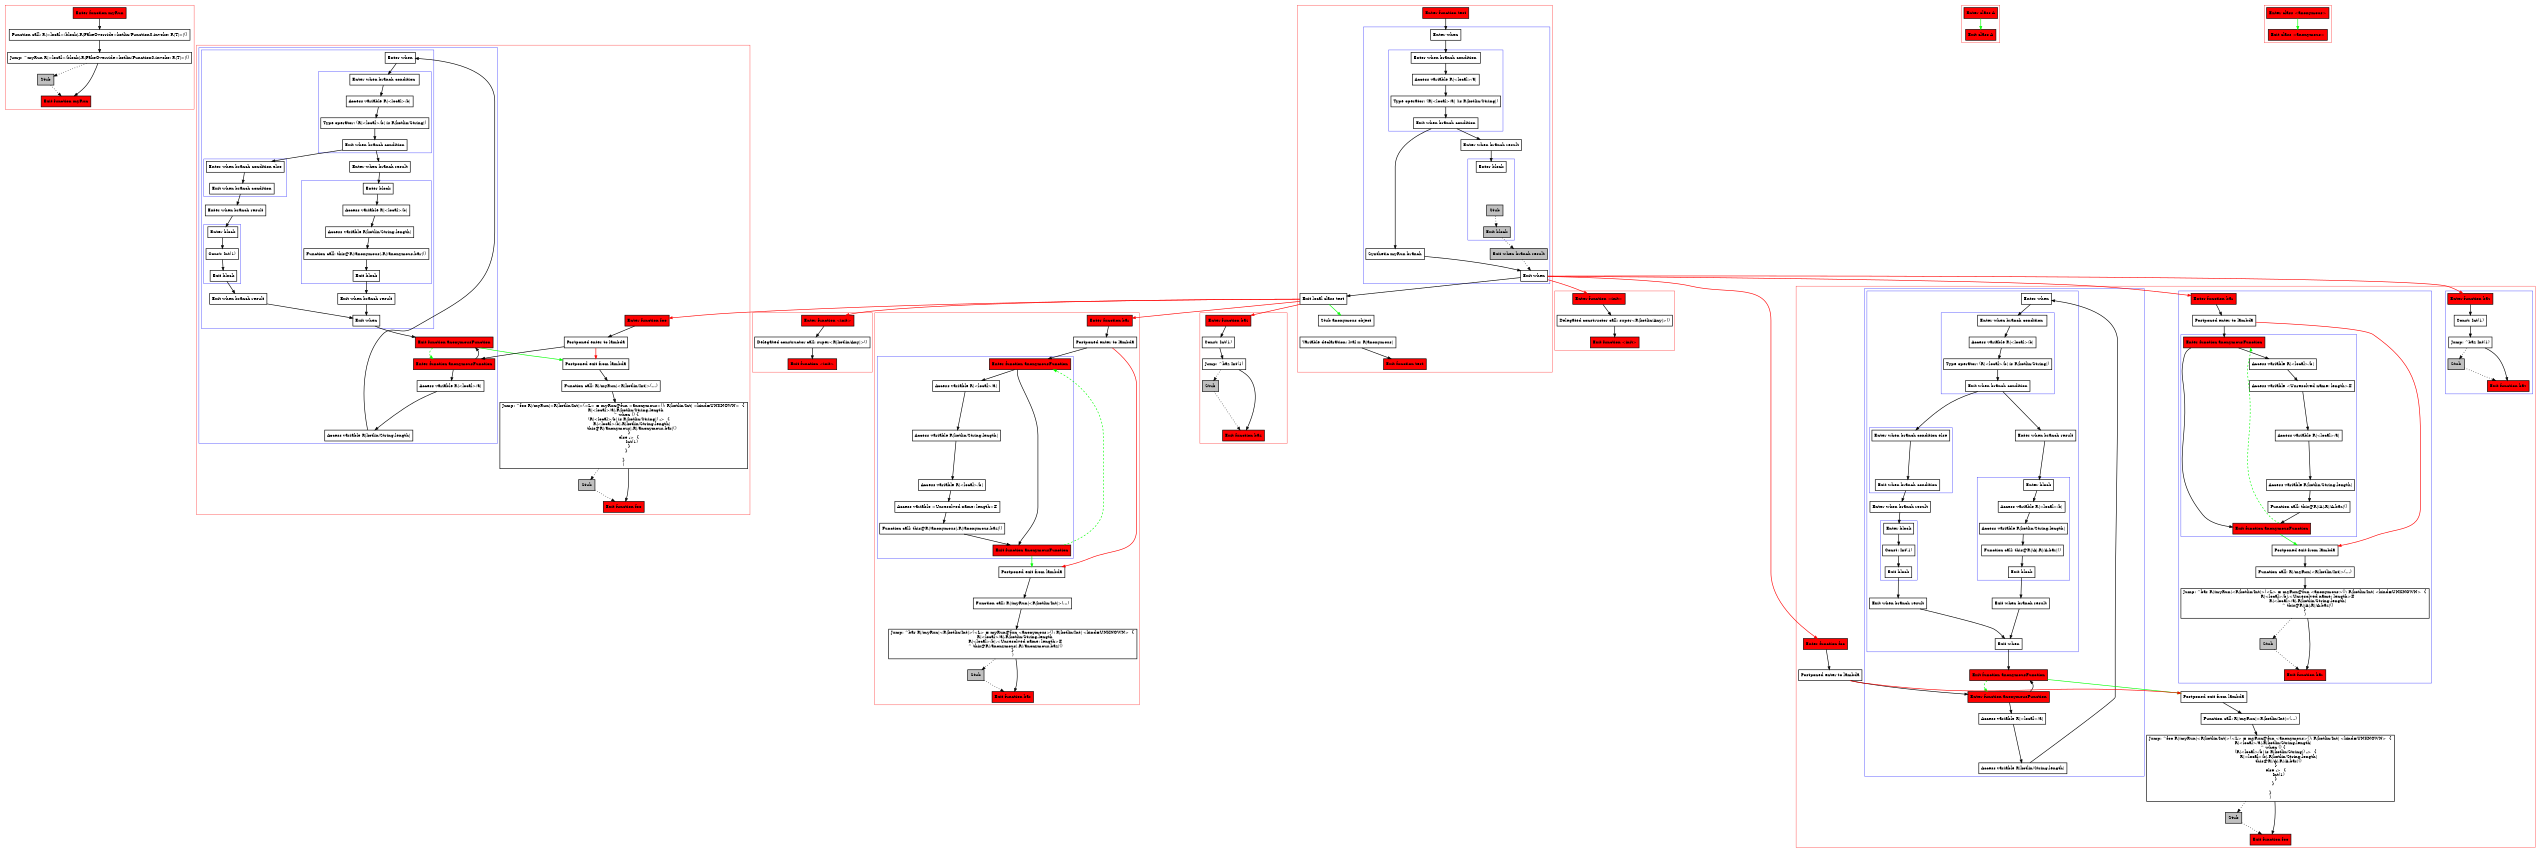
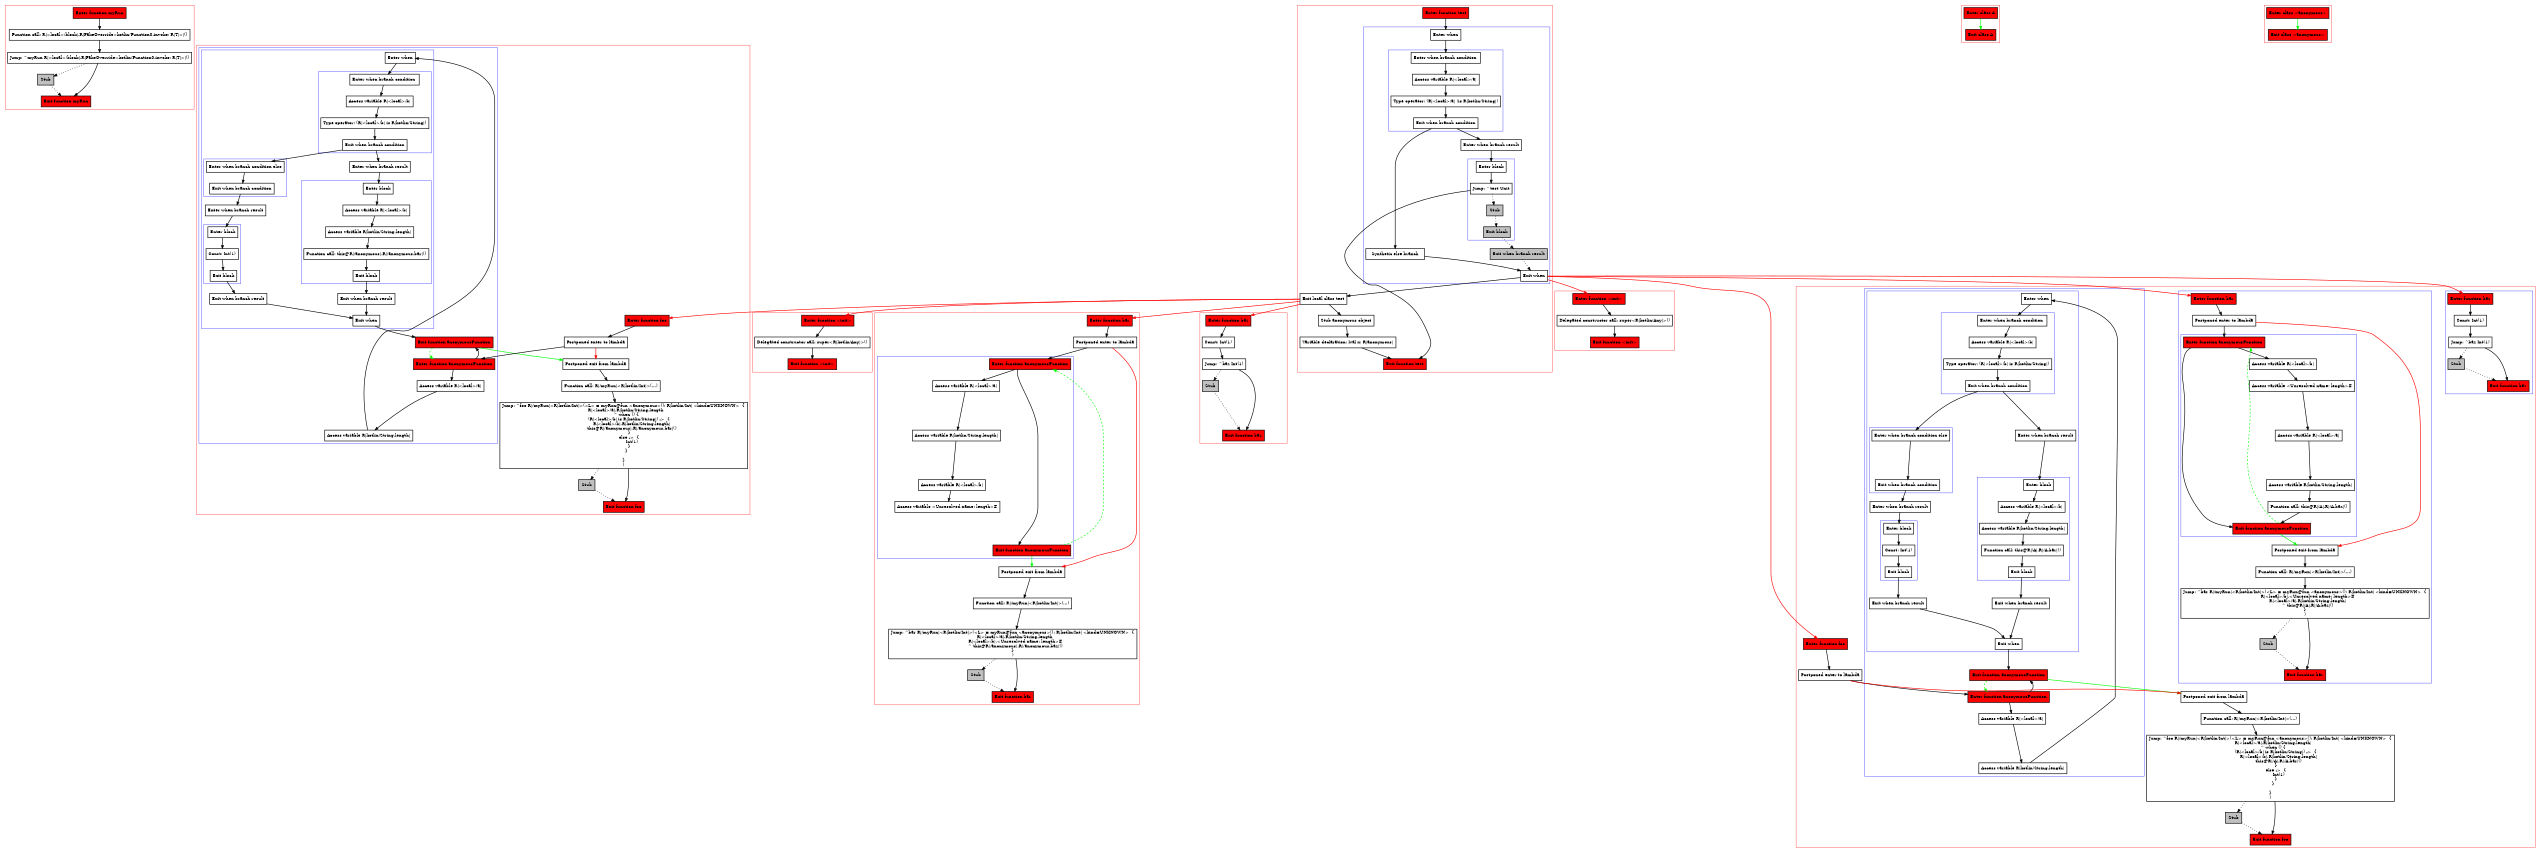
node "Jump: ^test Unit": added
node "Synthetic myRun branch": label "Synthetic myRun branch" -> "Synthetic else branch"
edge "Exit local class test" -> "Stub anonymous object": color green -> black
edge "Stub anonymous object" -> "Variable declaration: lval x: R|anonymous|": added
node "Function call: this@R|/anonymous|.R|/anonymous.baz|()": removed
